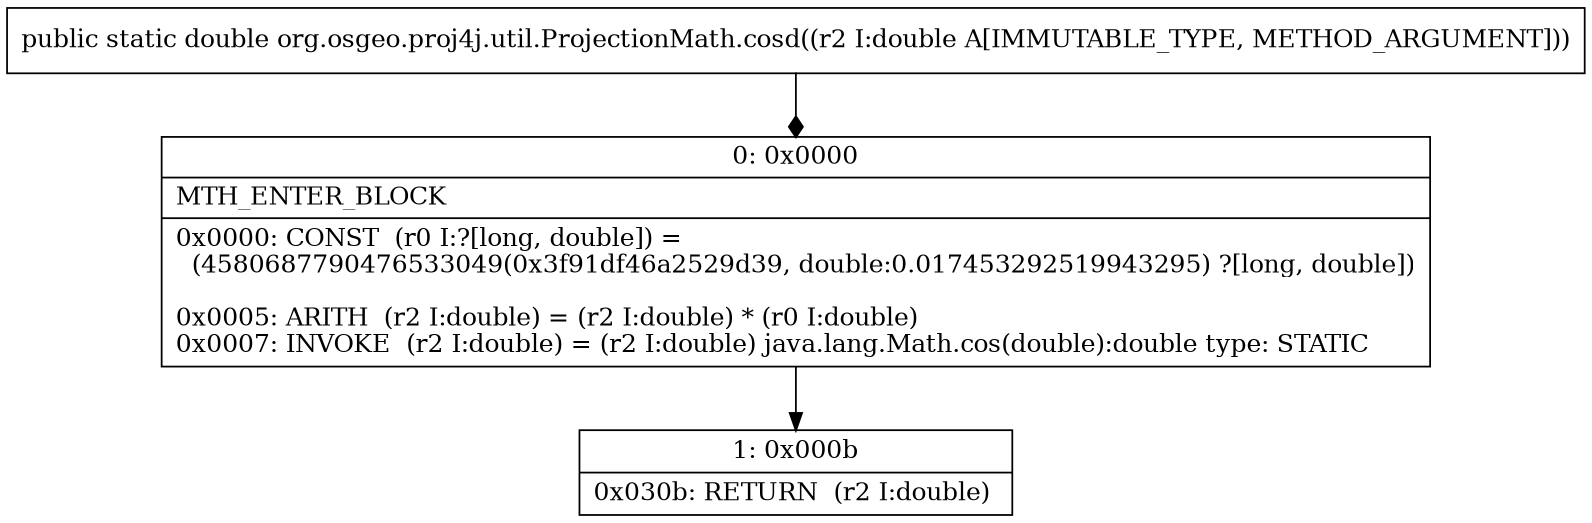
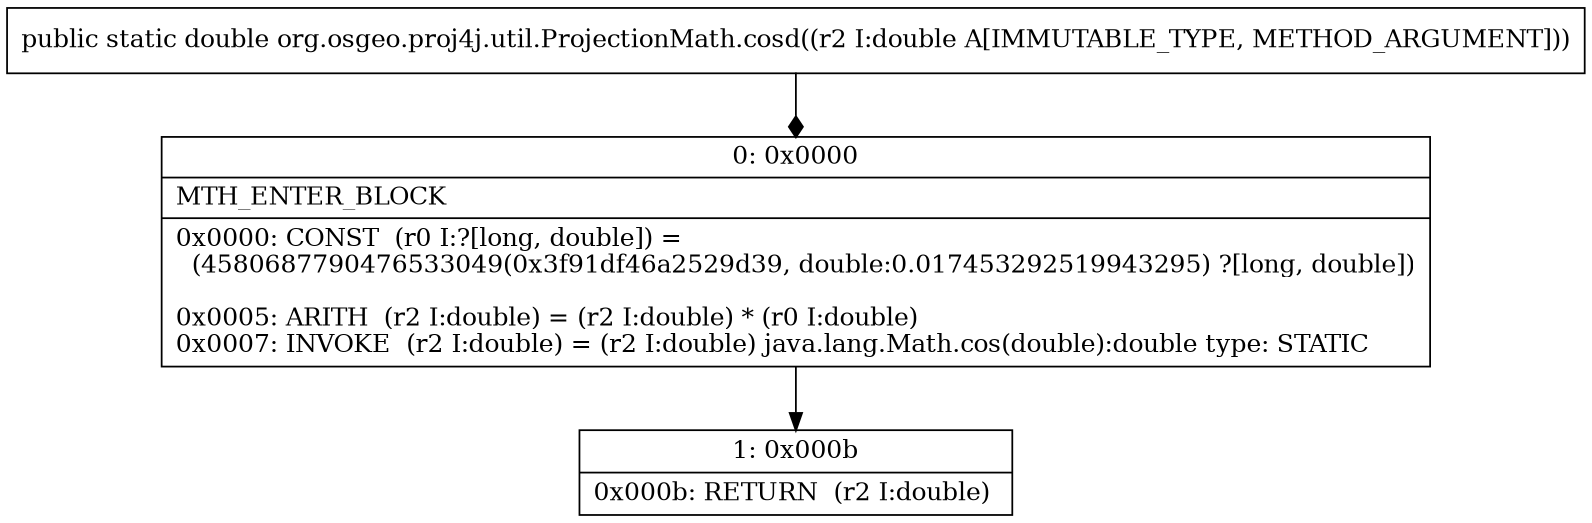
node "1: 0x000b": text "0x030b: RETURN  (r2 I:double)" -> "0x000b: RETURN  (r2 I:double)"
